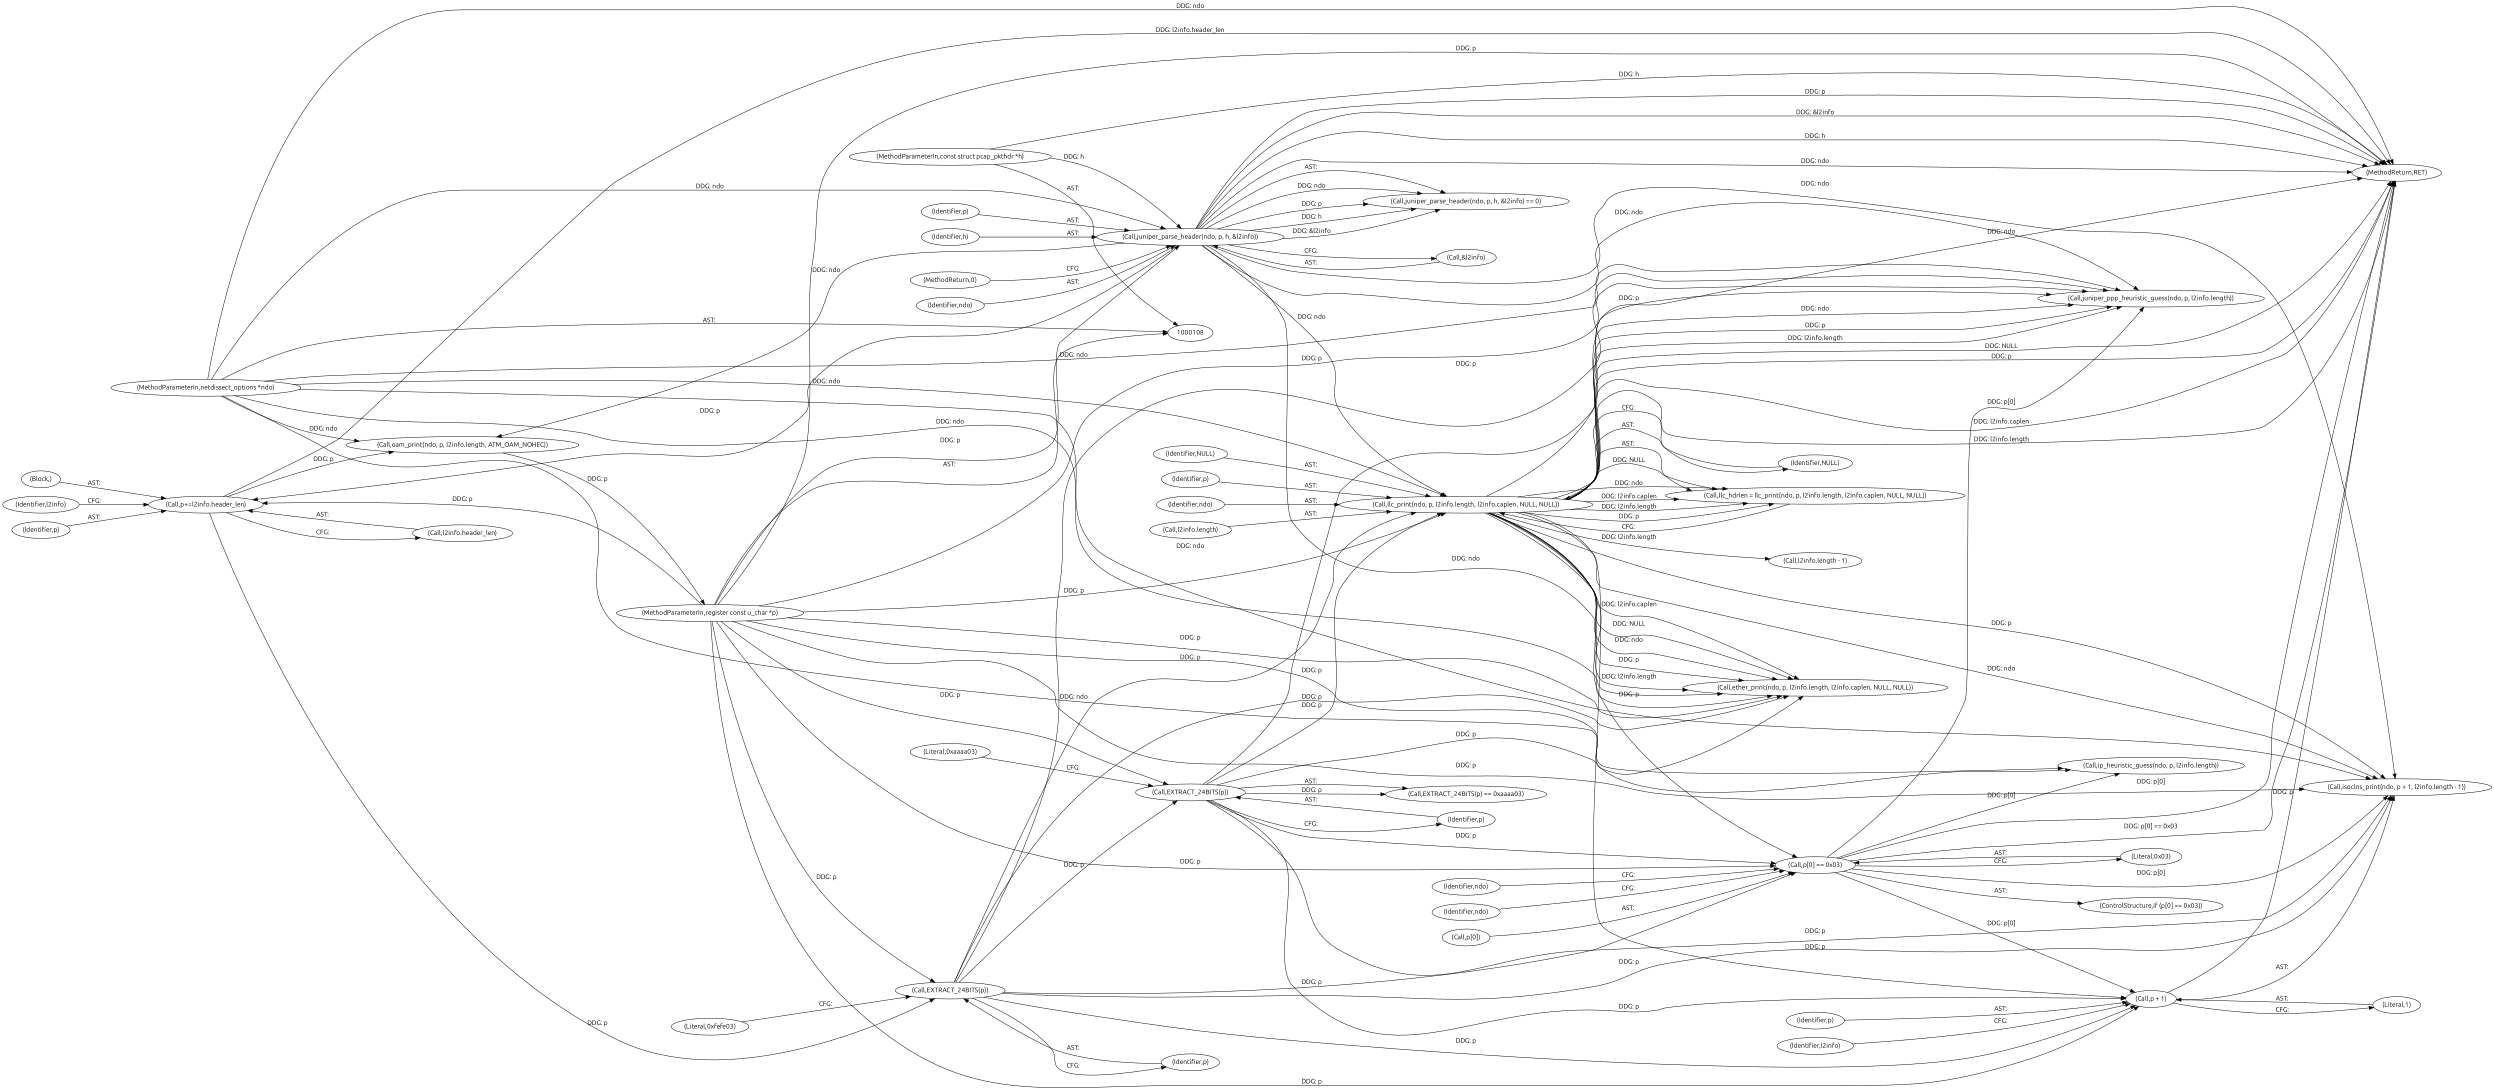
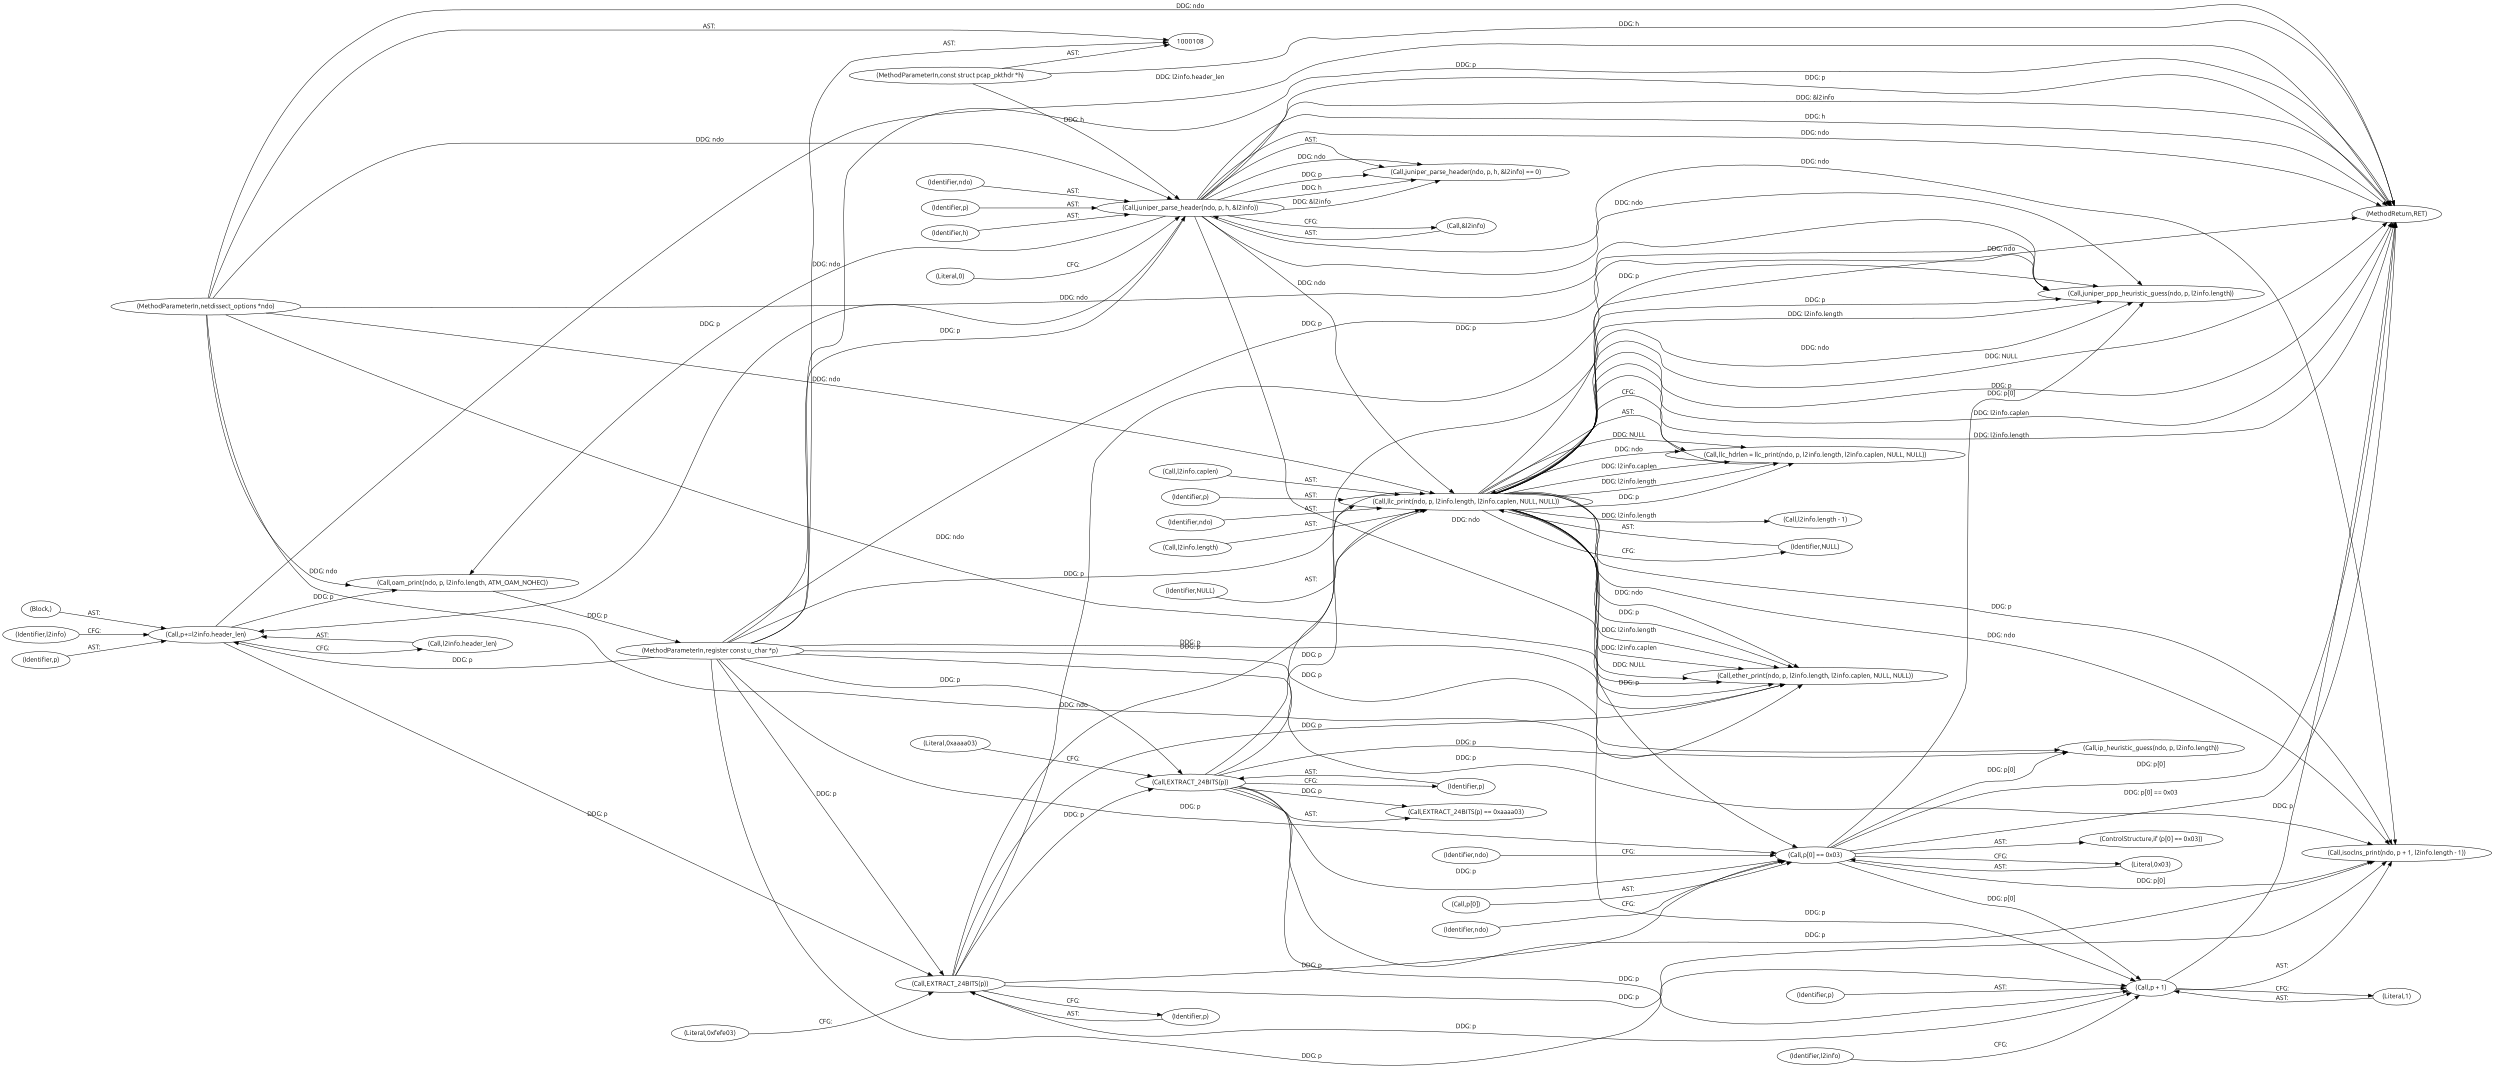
node "(MethodReturn,0)": label "(MethodReturn,0)" -> "(Literal,0)"
node "(Call,l2info.caplen)": added
edge "(MethodParameterIn,netdissect_options *ndo)" -> "(Call,isoclns_print(ndo, p + 1, l2info.length - 1))": removed, label "DDG: ndo"
